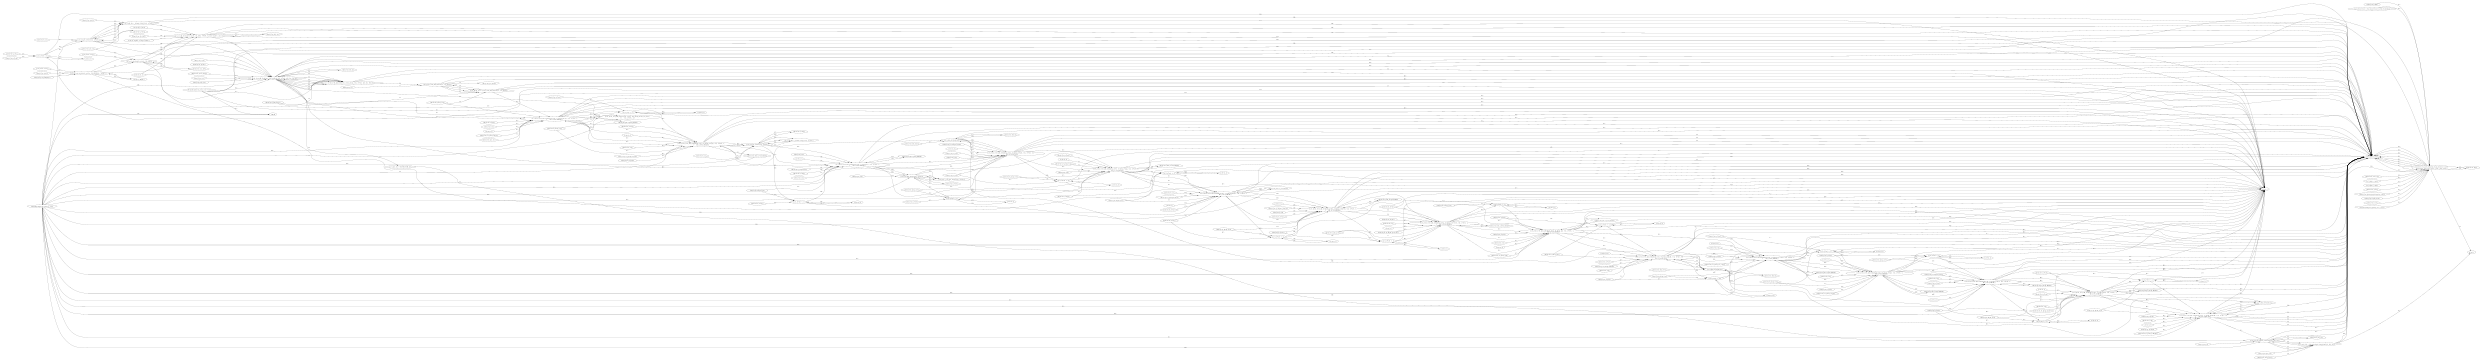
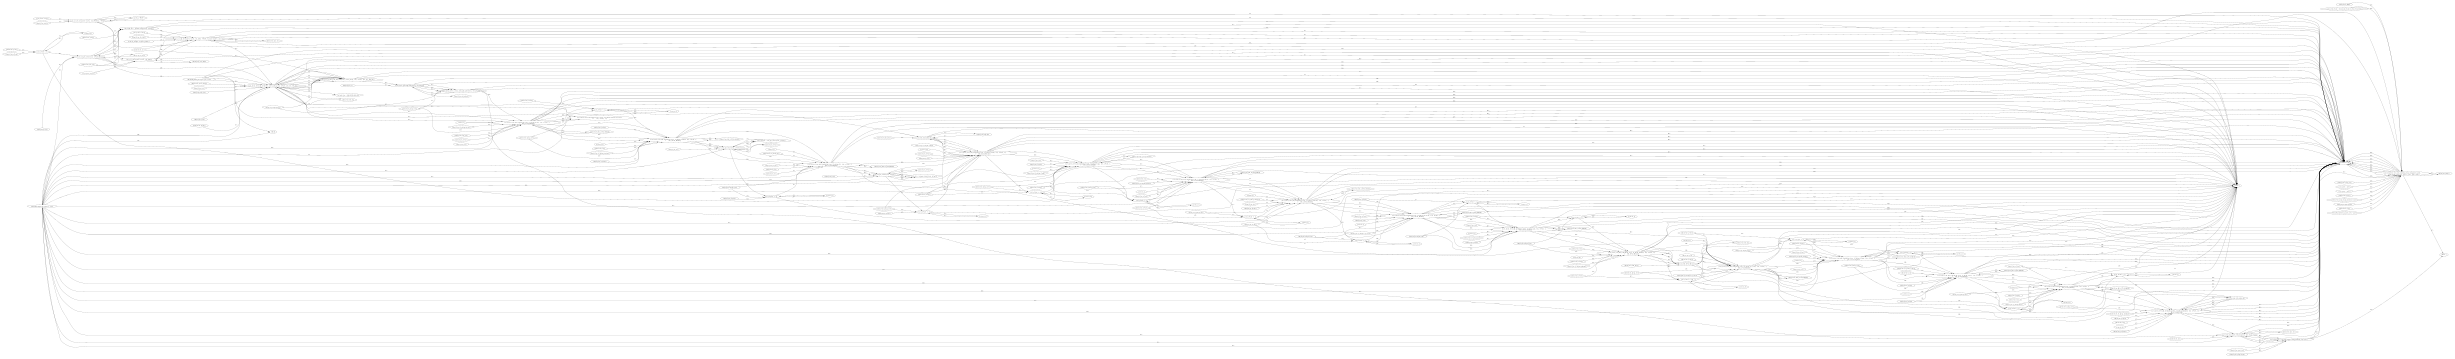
edge "(Call,offset = 0)" -> "(MethodReturn,RET)": now "(MethodParameterIn,tvbuff_t *tvb)" -> "(MethodReturn,RET)"
node "(Identifier,COL_PROTOCOL)": removed
edge "(Call,pkt_len < MIN_PKTAP_HDR_LEN)" -> "(Call,tvb_new_subset_remaining(tvb, pkt_len))": now "(Call,pktap_tree = proto_item_add_subtree(ti, ett_pktap))" -> "(Call,tvb_new_subset_remaining(tvb, pkt_len))"
